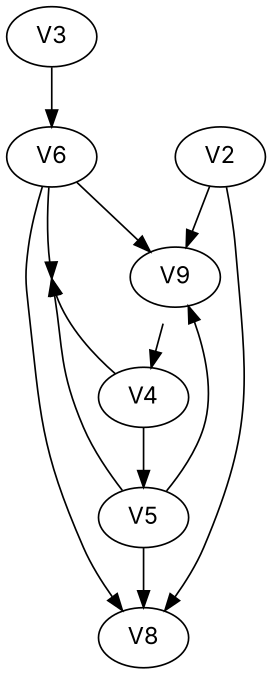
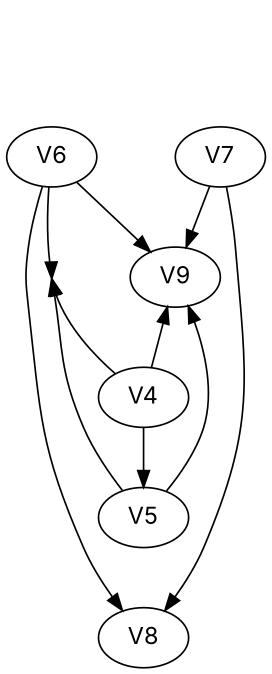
node "V3": removed
node "V2": label "V2" -> "V7"
edge "V9" -> "V4": reversed
edge "V5" -> "V8": removed
